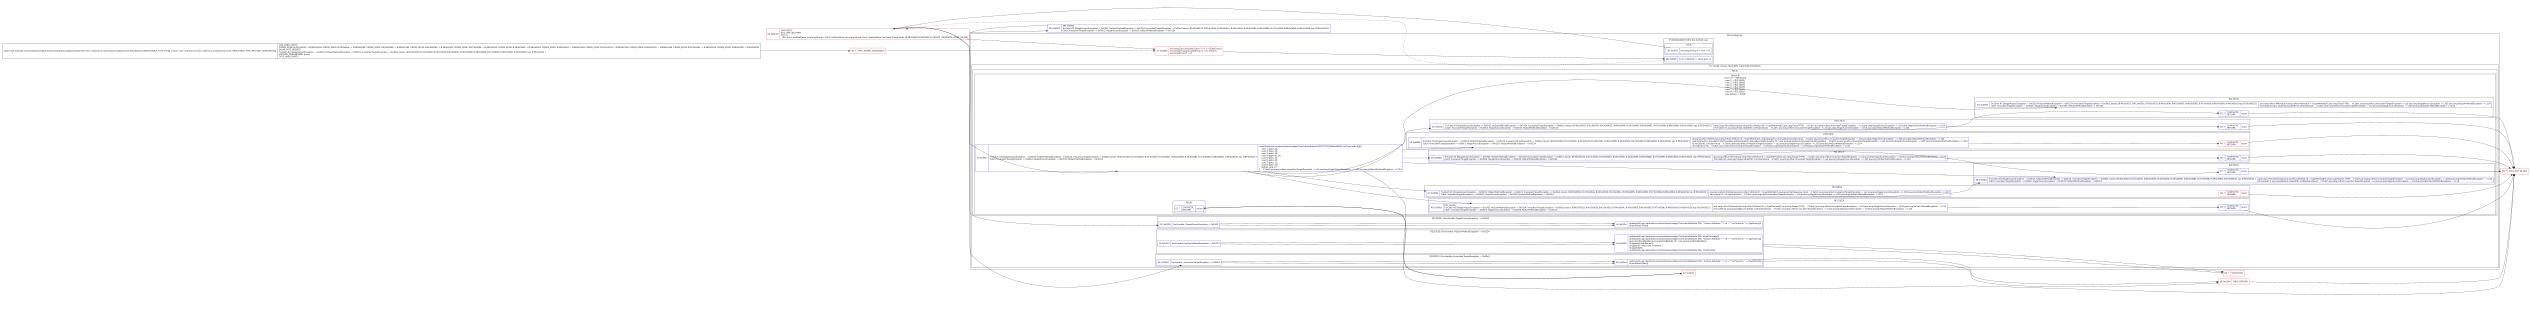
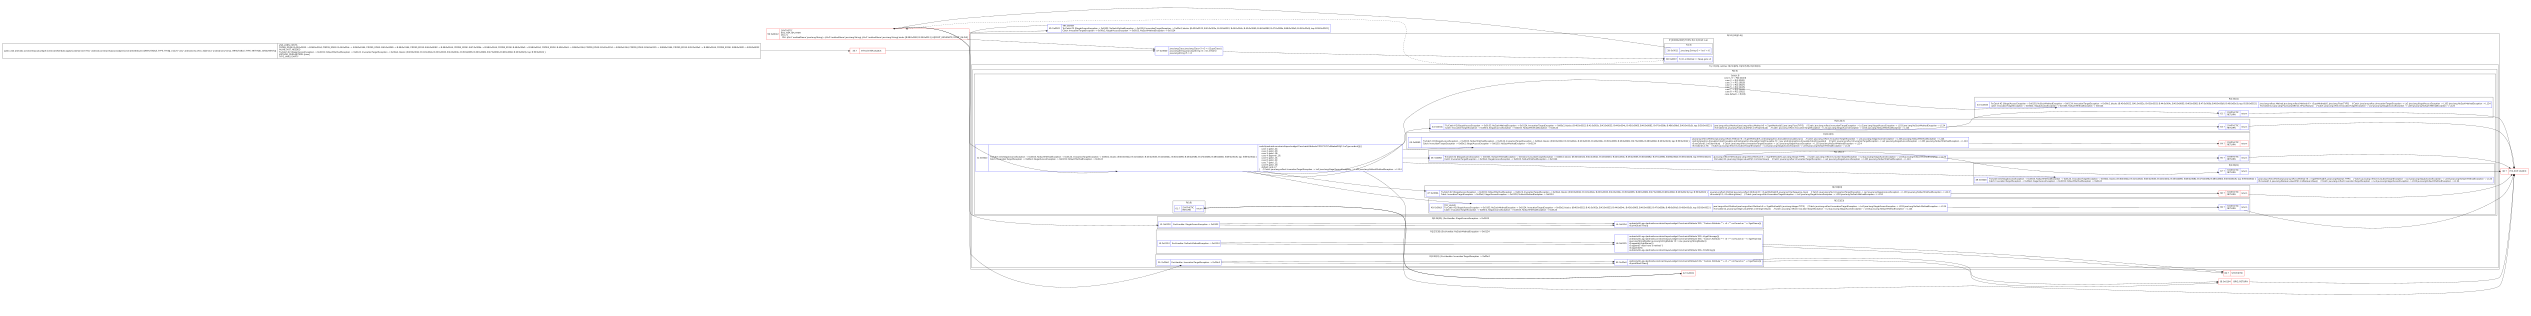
node "35: ?": text "MTH_ENTER_ARGUMENT" -> "MTH_ENTER_BLOCK"
node "37: 0x0000": color red -> blue
edge "64: ?" -> "36: ?": removed
node "36: ?": text "MTH_EXIT_BLOCK" -> "PHI_EXIT_BLOCK"
edge "47: 0x009b" -> "48: 0x00b0": now "47: 0x009b" -> "66: ?"
